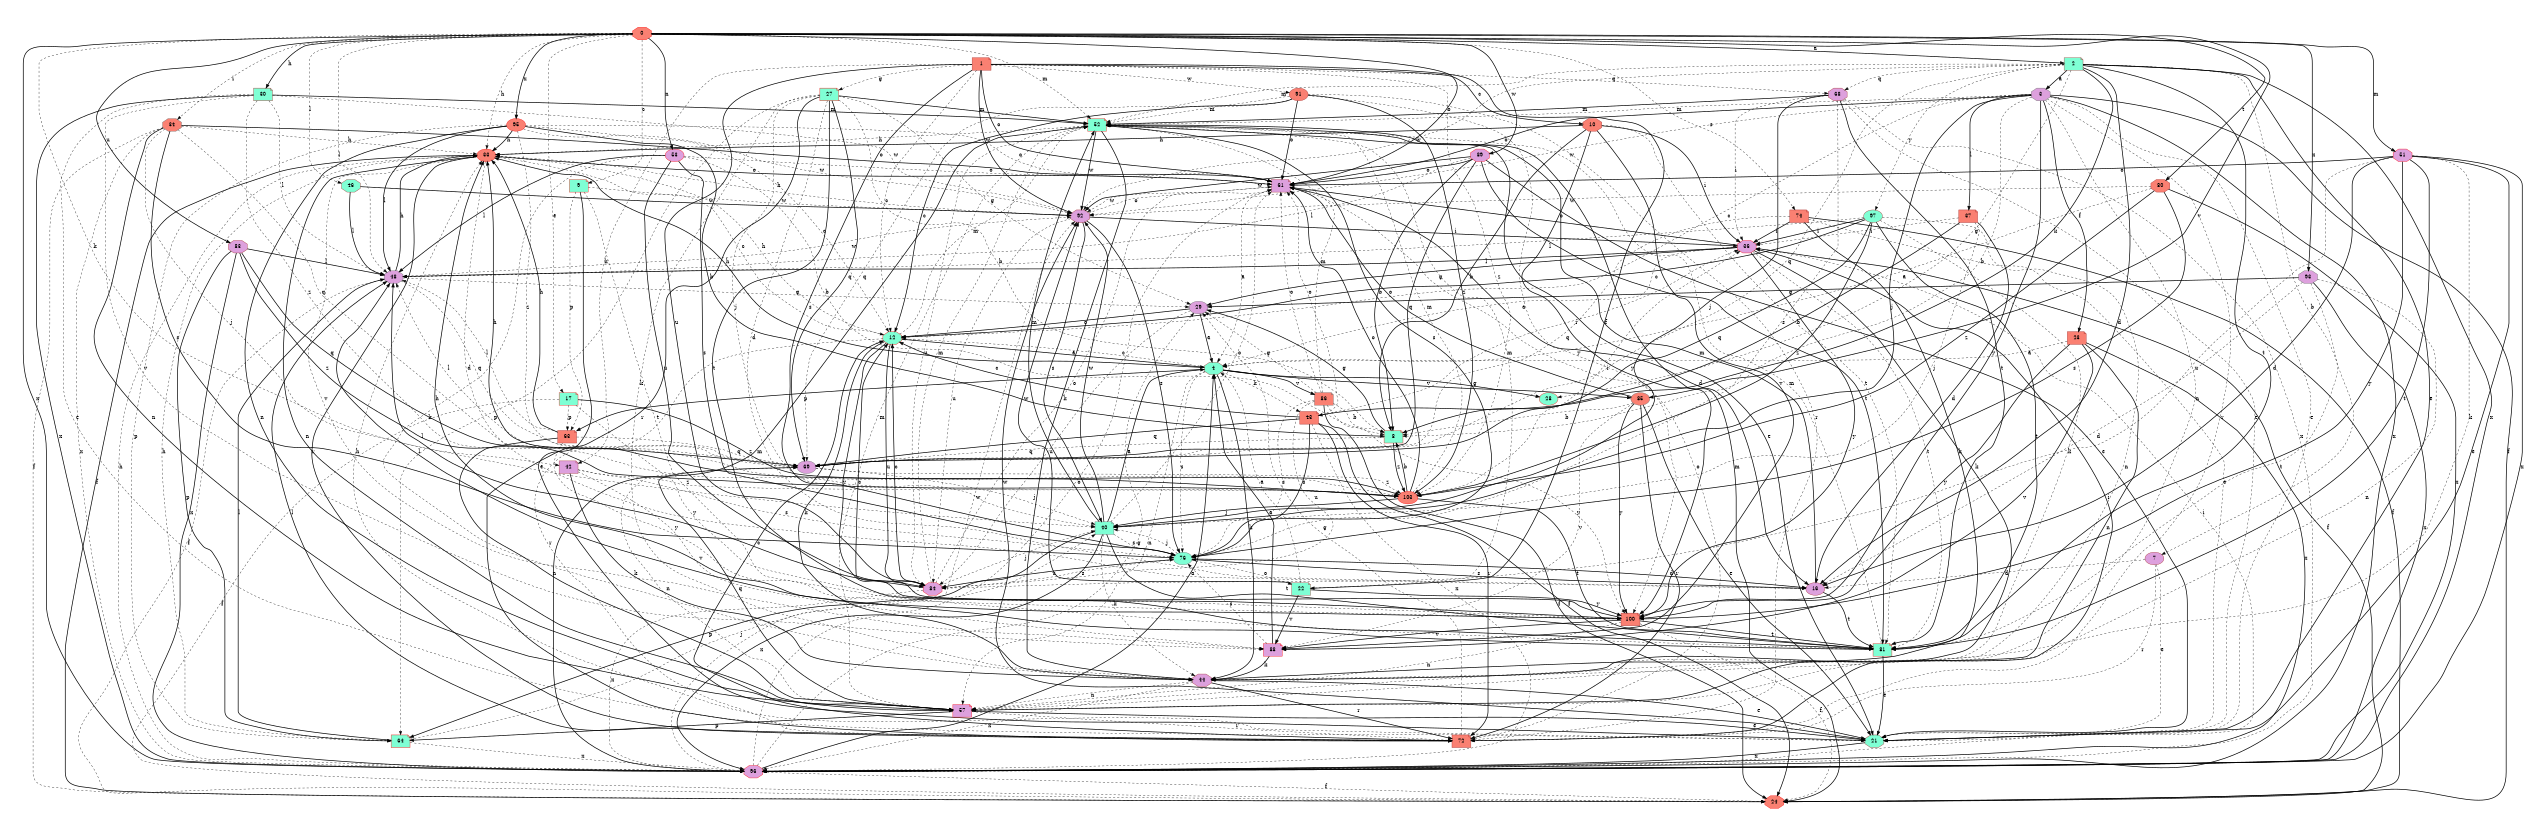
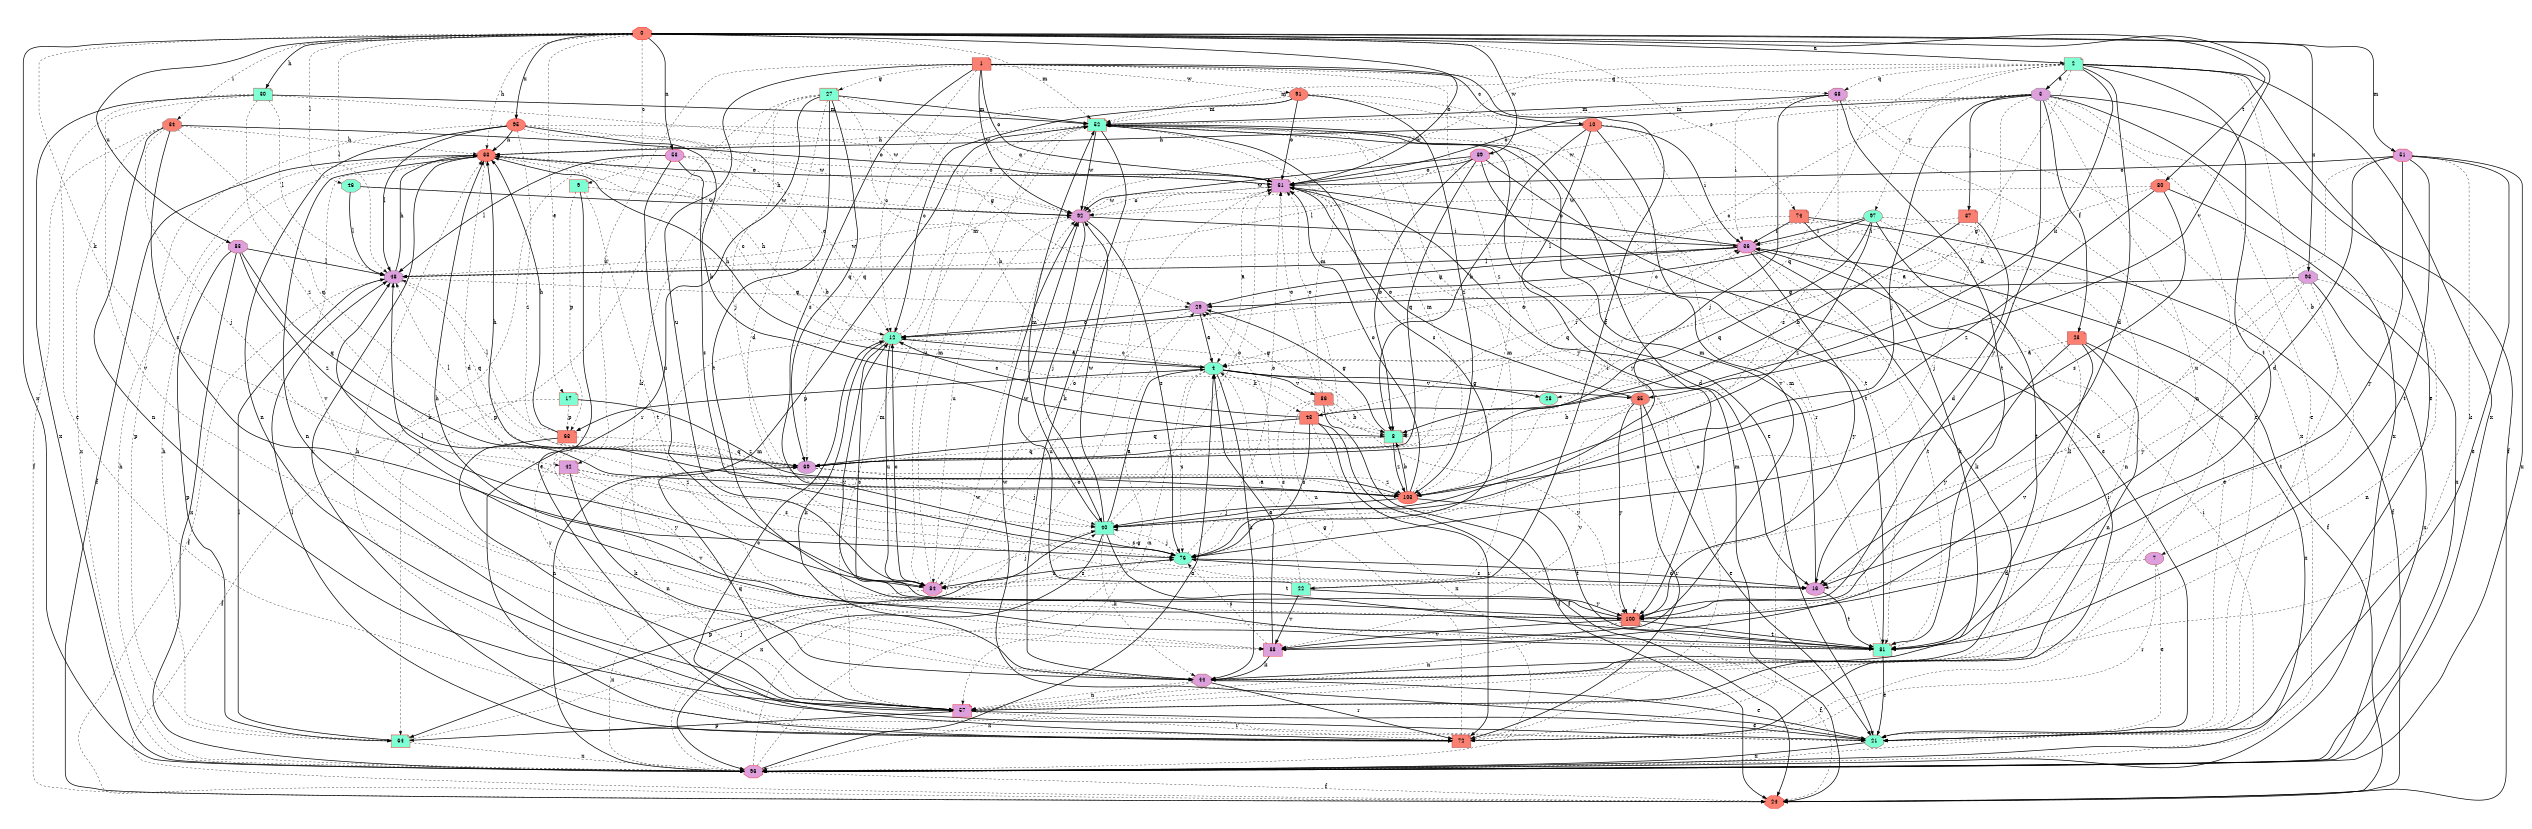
edge "3" -> "37": label "l" -> "j"
edge "92" -> "40": label "s" -> "j"
edge "76" -> "22": now "76" -> "61"
edge "17" -> "100": now "93" -> "100"
